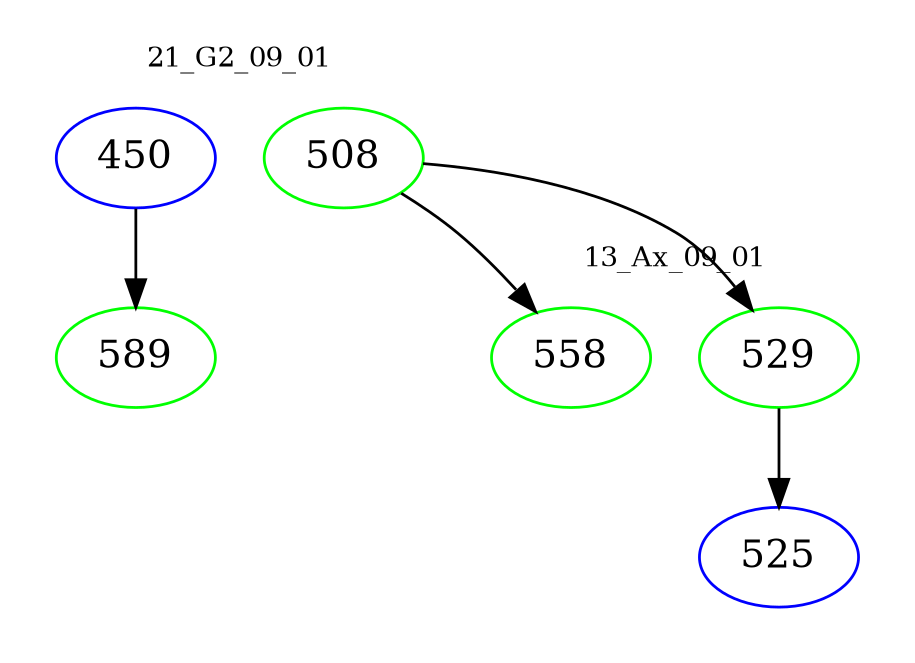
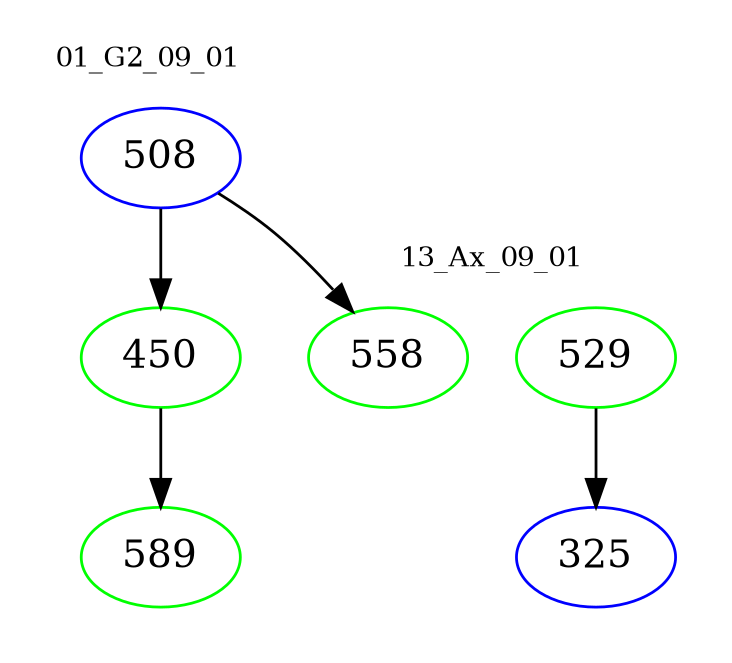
cluster "21_G2_09_01": label "21_G2_09_01" -> "01_G2_09_01"
node "450": color blue -> green
node "508": color green -> blue
edge "508" -> "529": now "508" -> "450"
node "525": label "525" -> "325"
